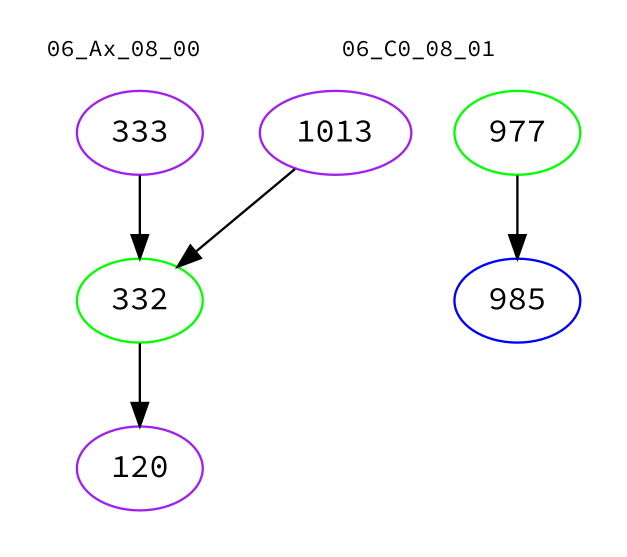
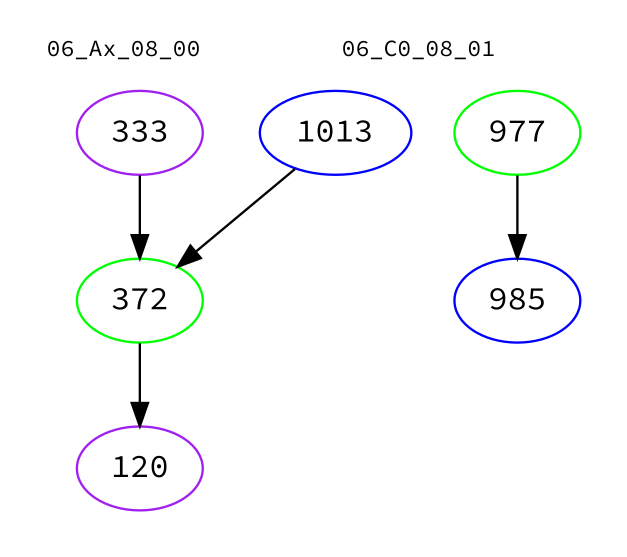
node "1013": color purple -> blue
node "332": label "332" -> "372"
